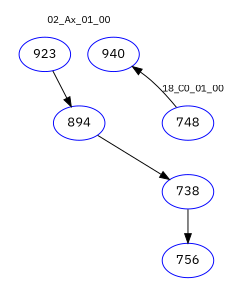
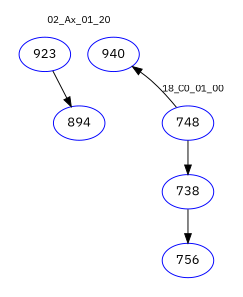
cluster "02_Ax_01_00": label "02_Ax_01_00" -> "02_Ax_01_20"
edge "894" -> "738": now "748" -> "738"
